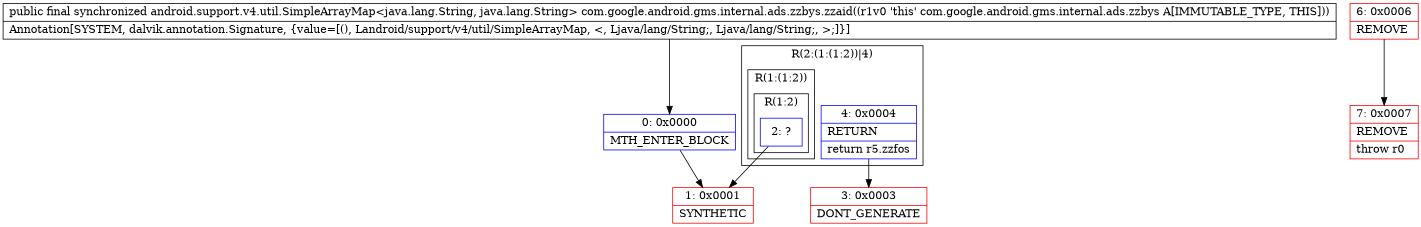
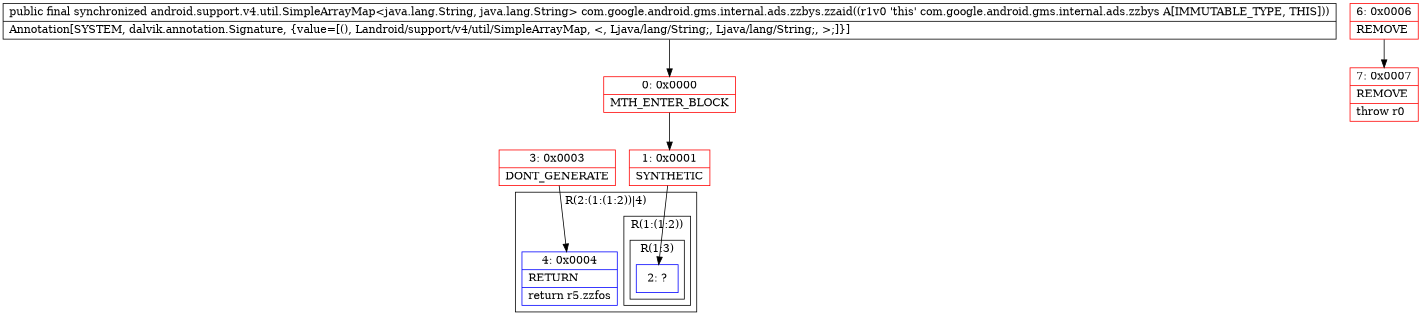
cluster "R(1:2)": label "R(1:2)" -> "R(1:3)"
node "0: 0x0000": color blue -> red
edge "4: 0x0004" -> "3: 0x0003": reversed
edge "2: ?" -> "1: 0x0001": reversed
